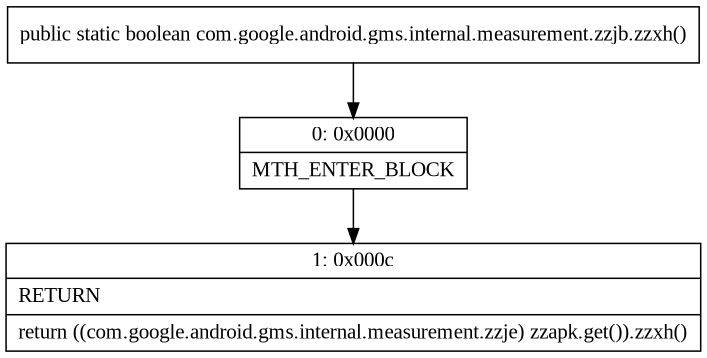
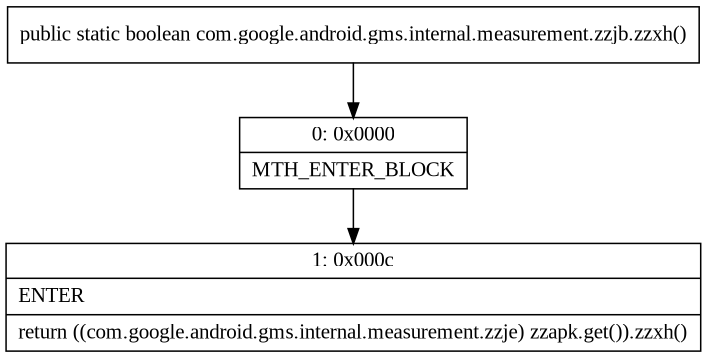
node "1: 0x000c": text "RETURN" -> "ENTER"
